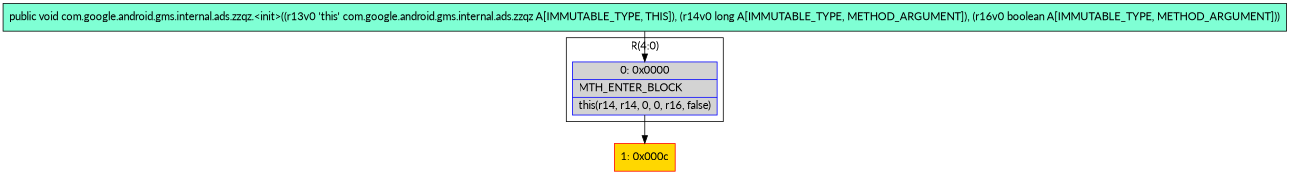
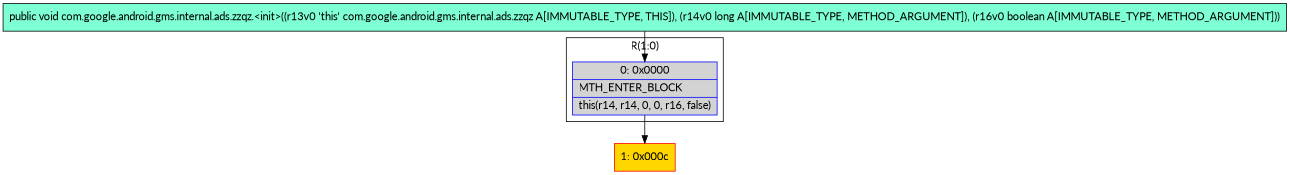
cluster "R(4:0)": label "R(4:0)" -> "R(1:0)"
